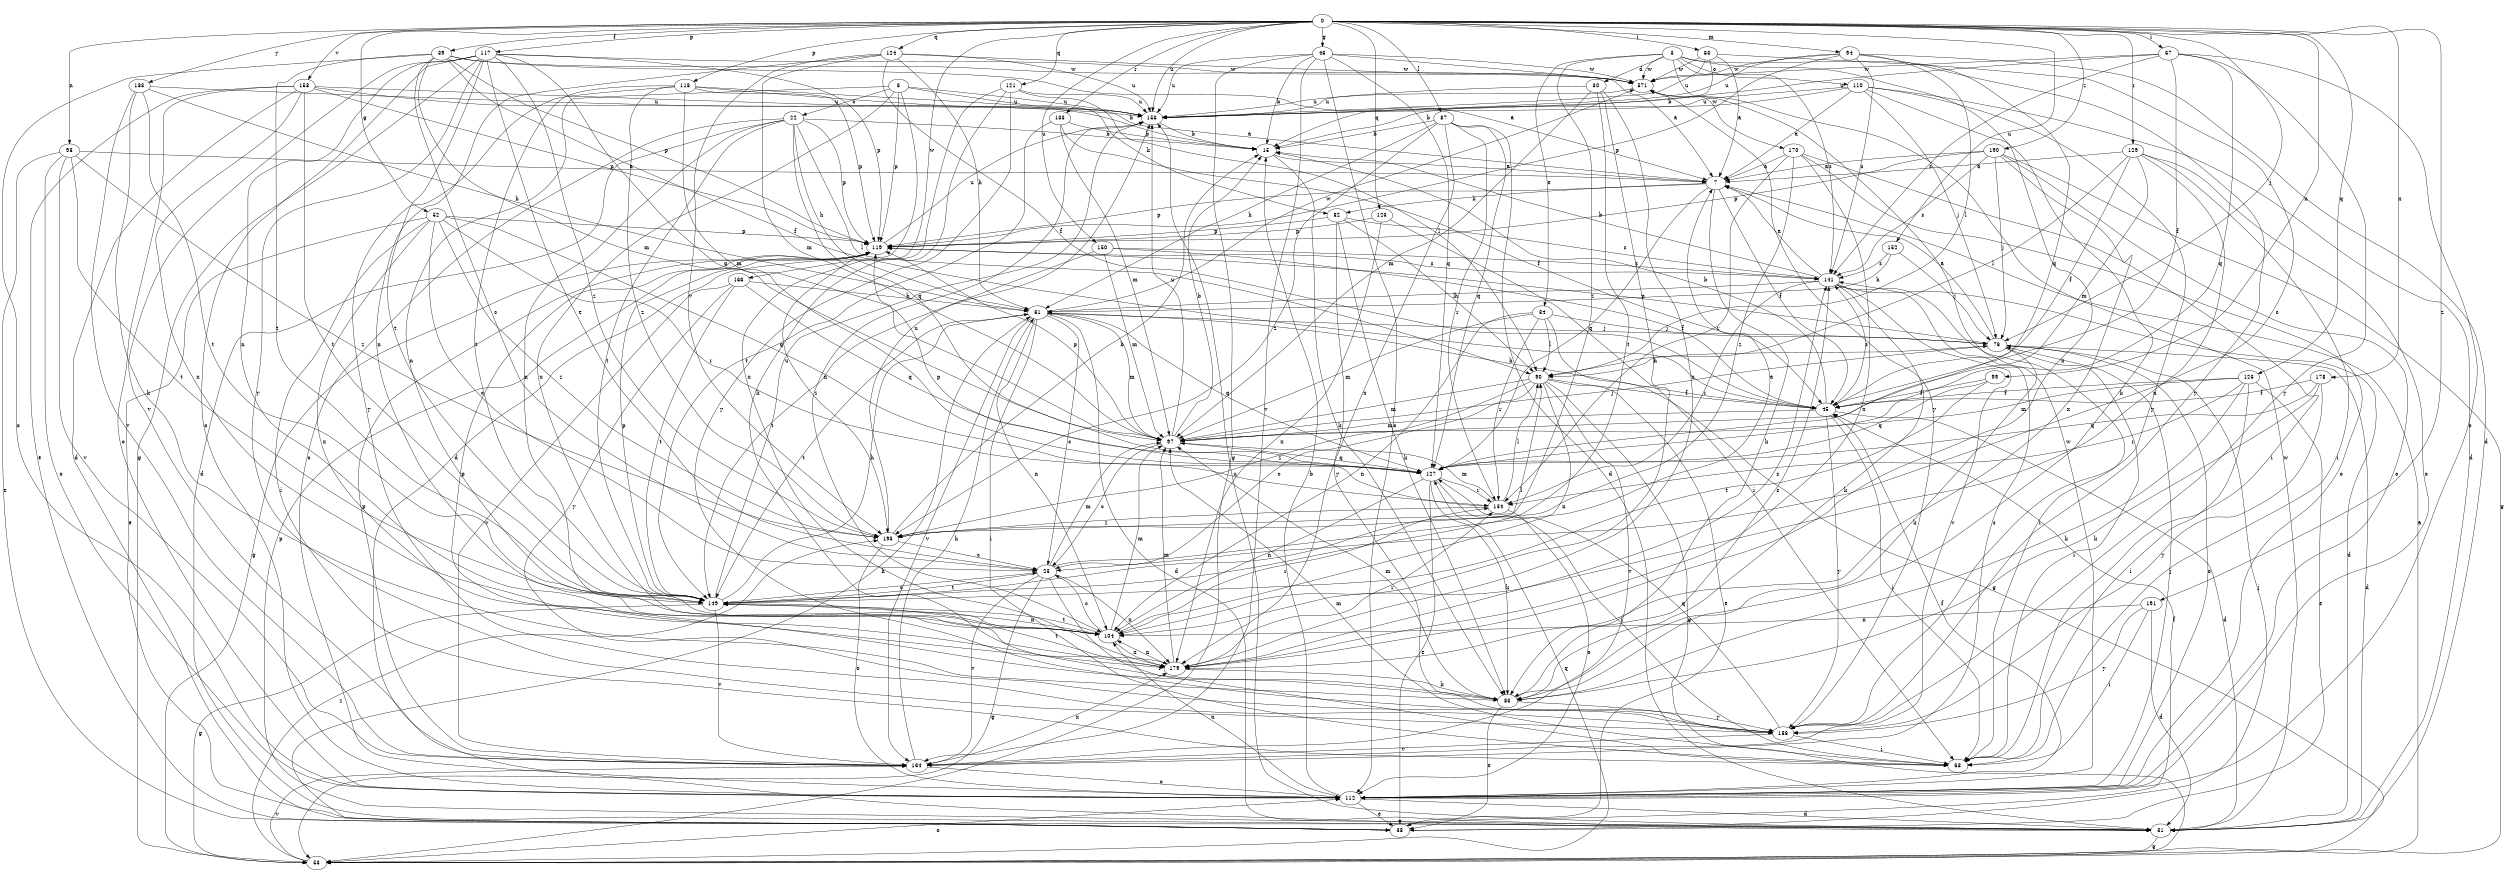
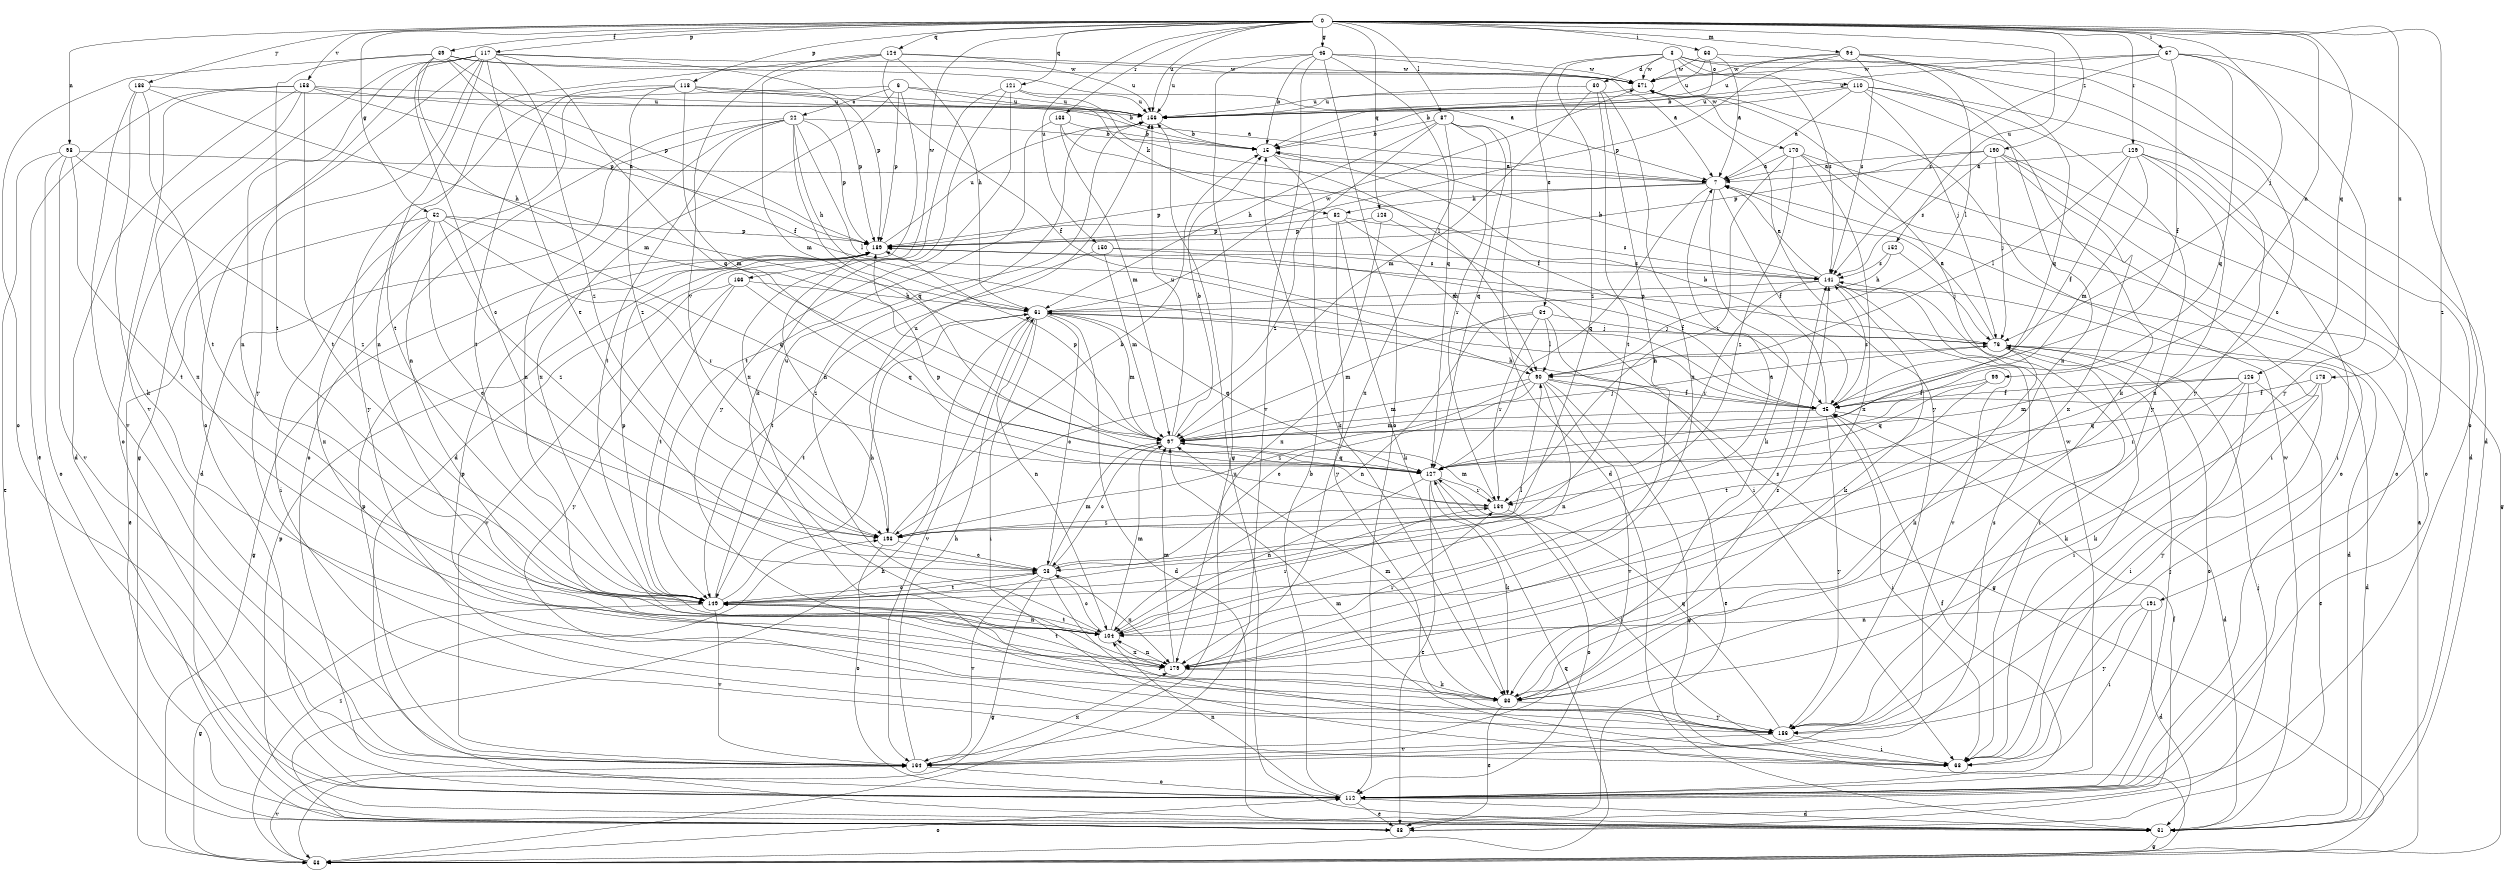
node "119": label "119" -> "189"
edge "82" -> "90": label "l" -> "a"
edge "134" -> "90": removed, label "l"
